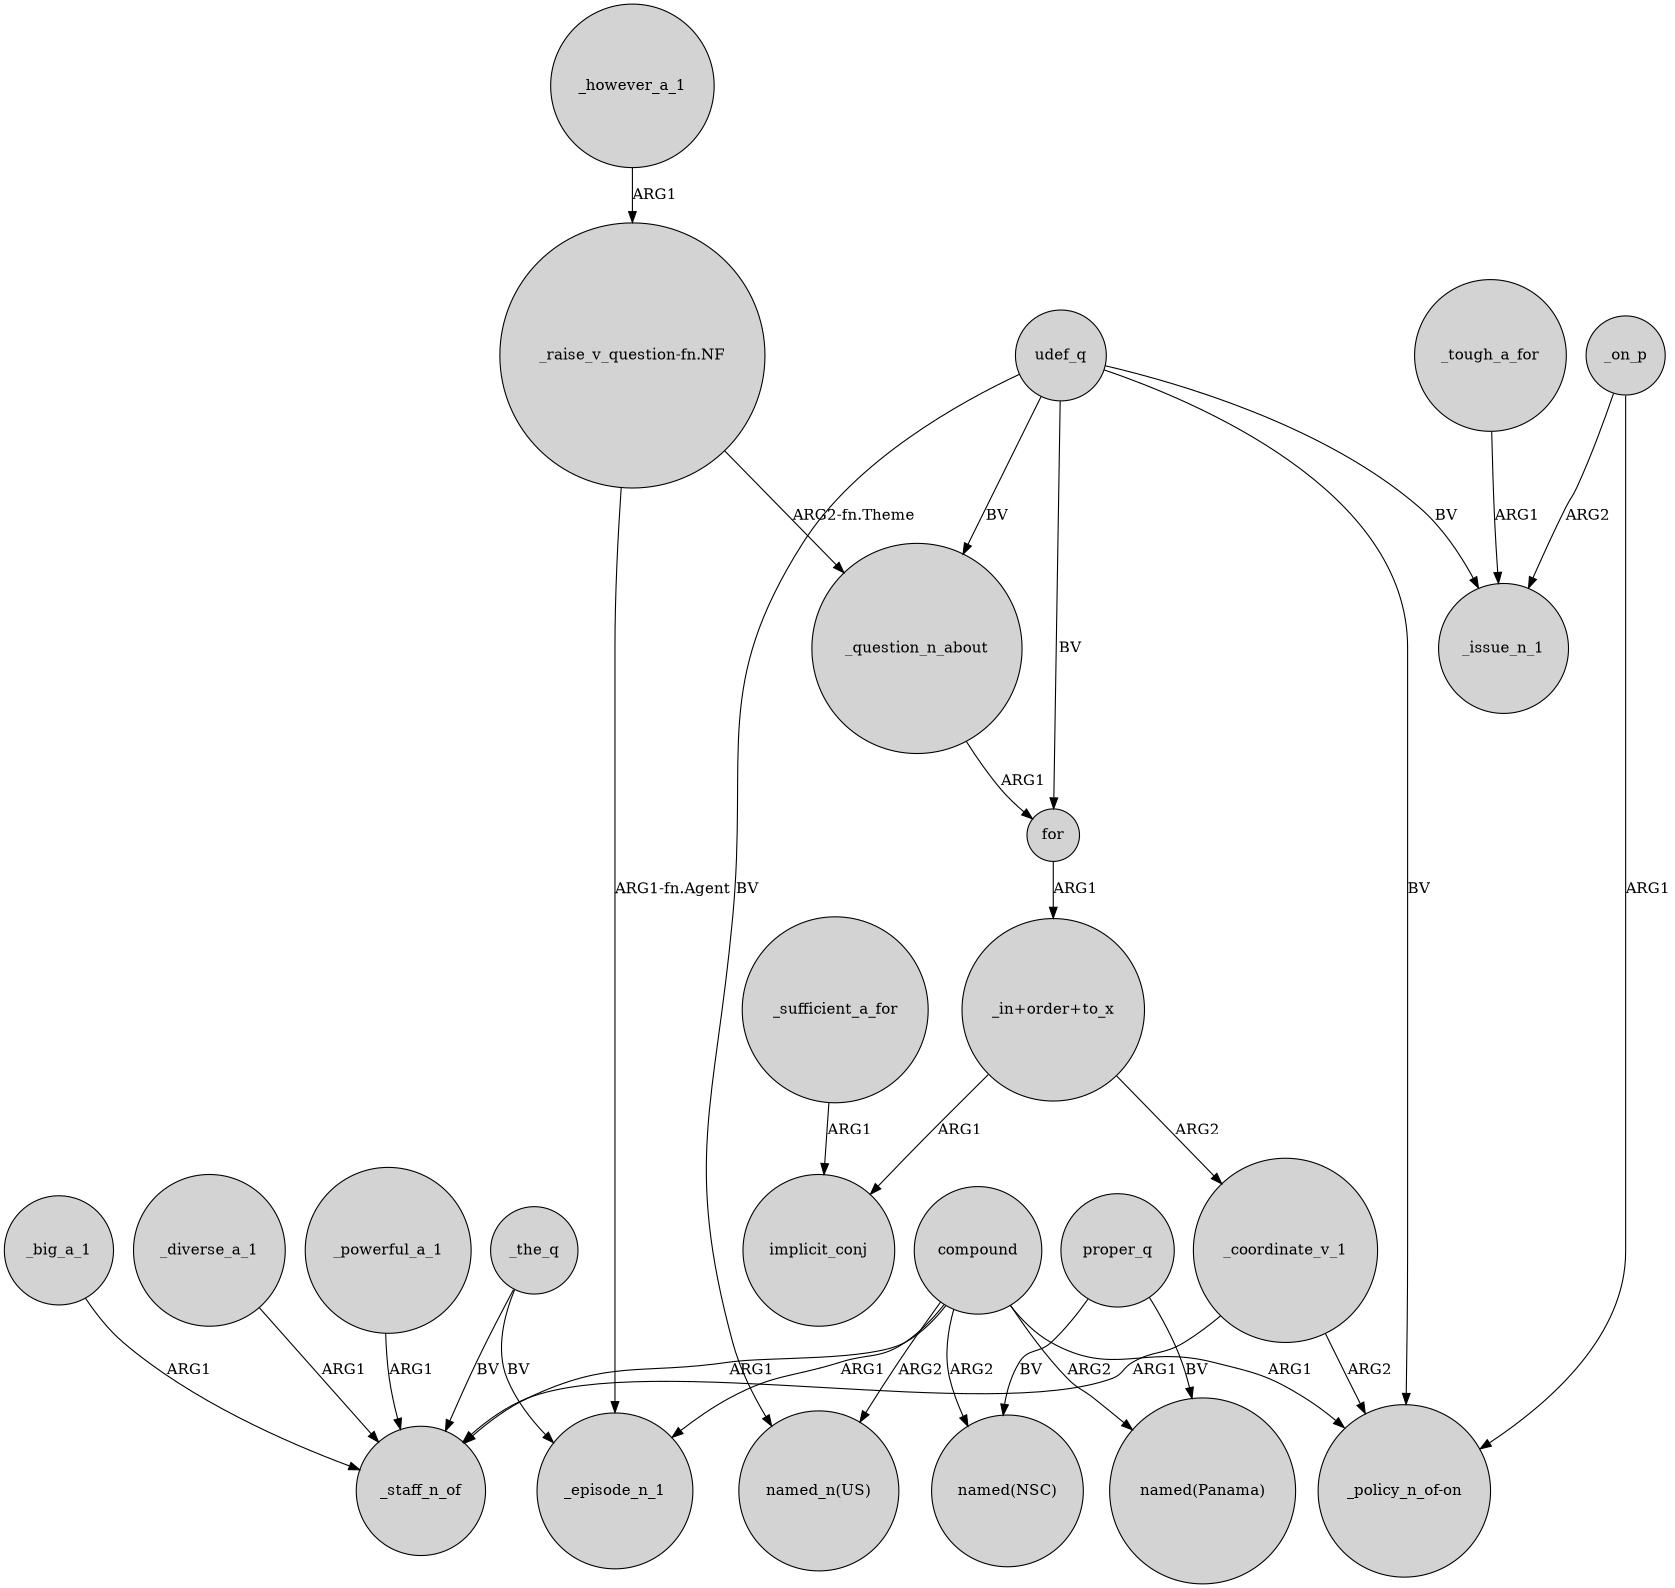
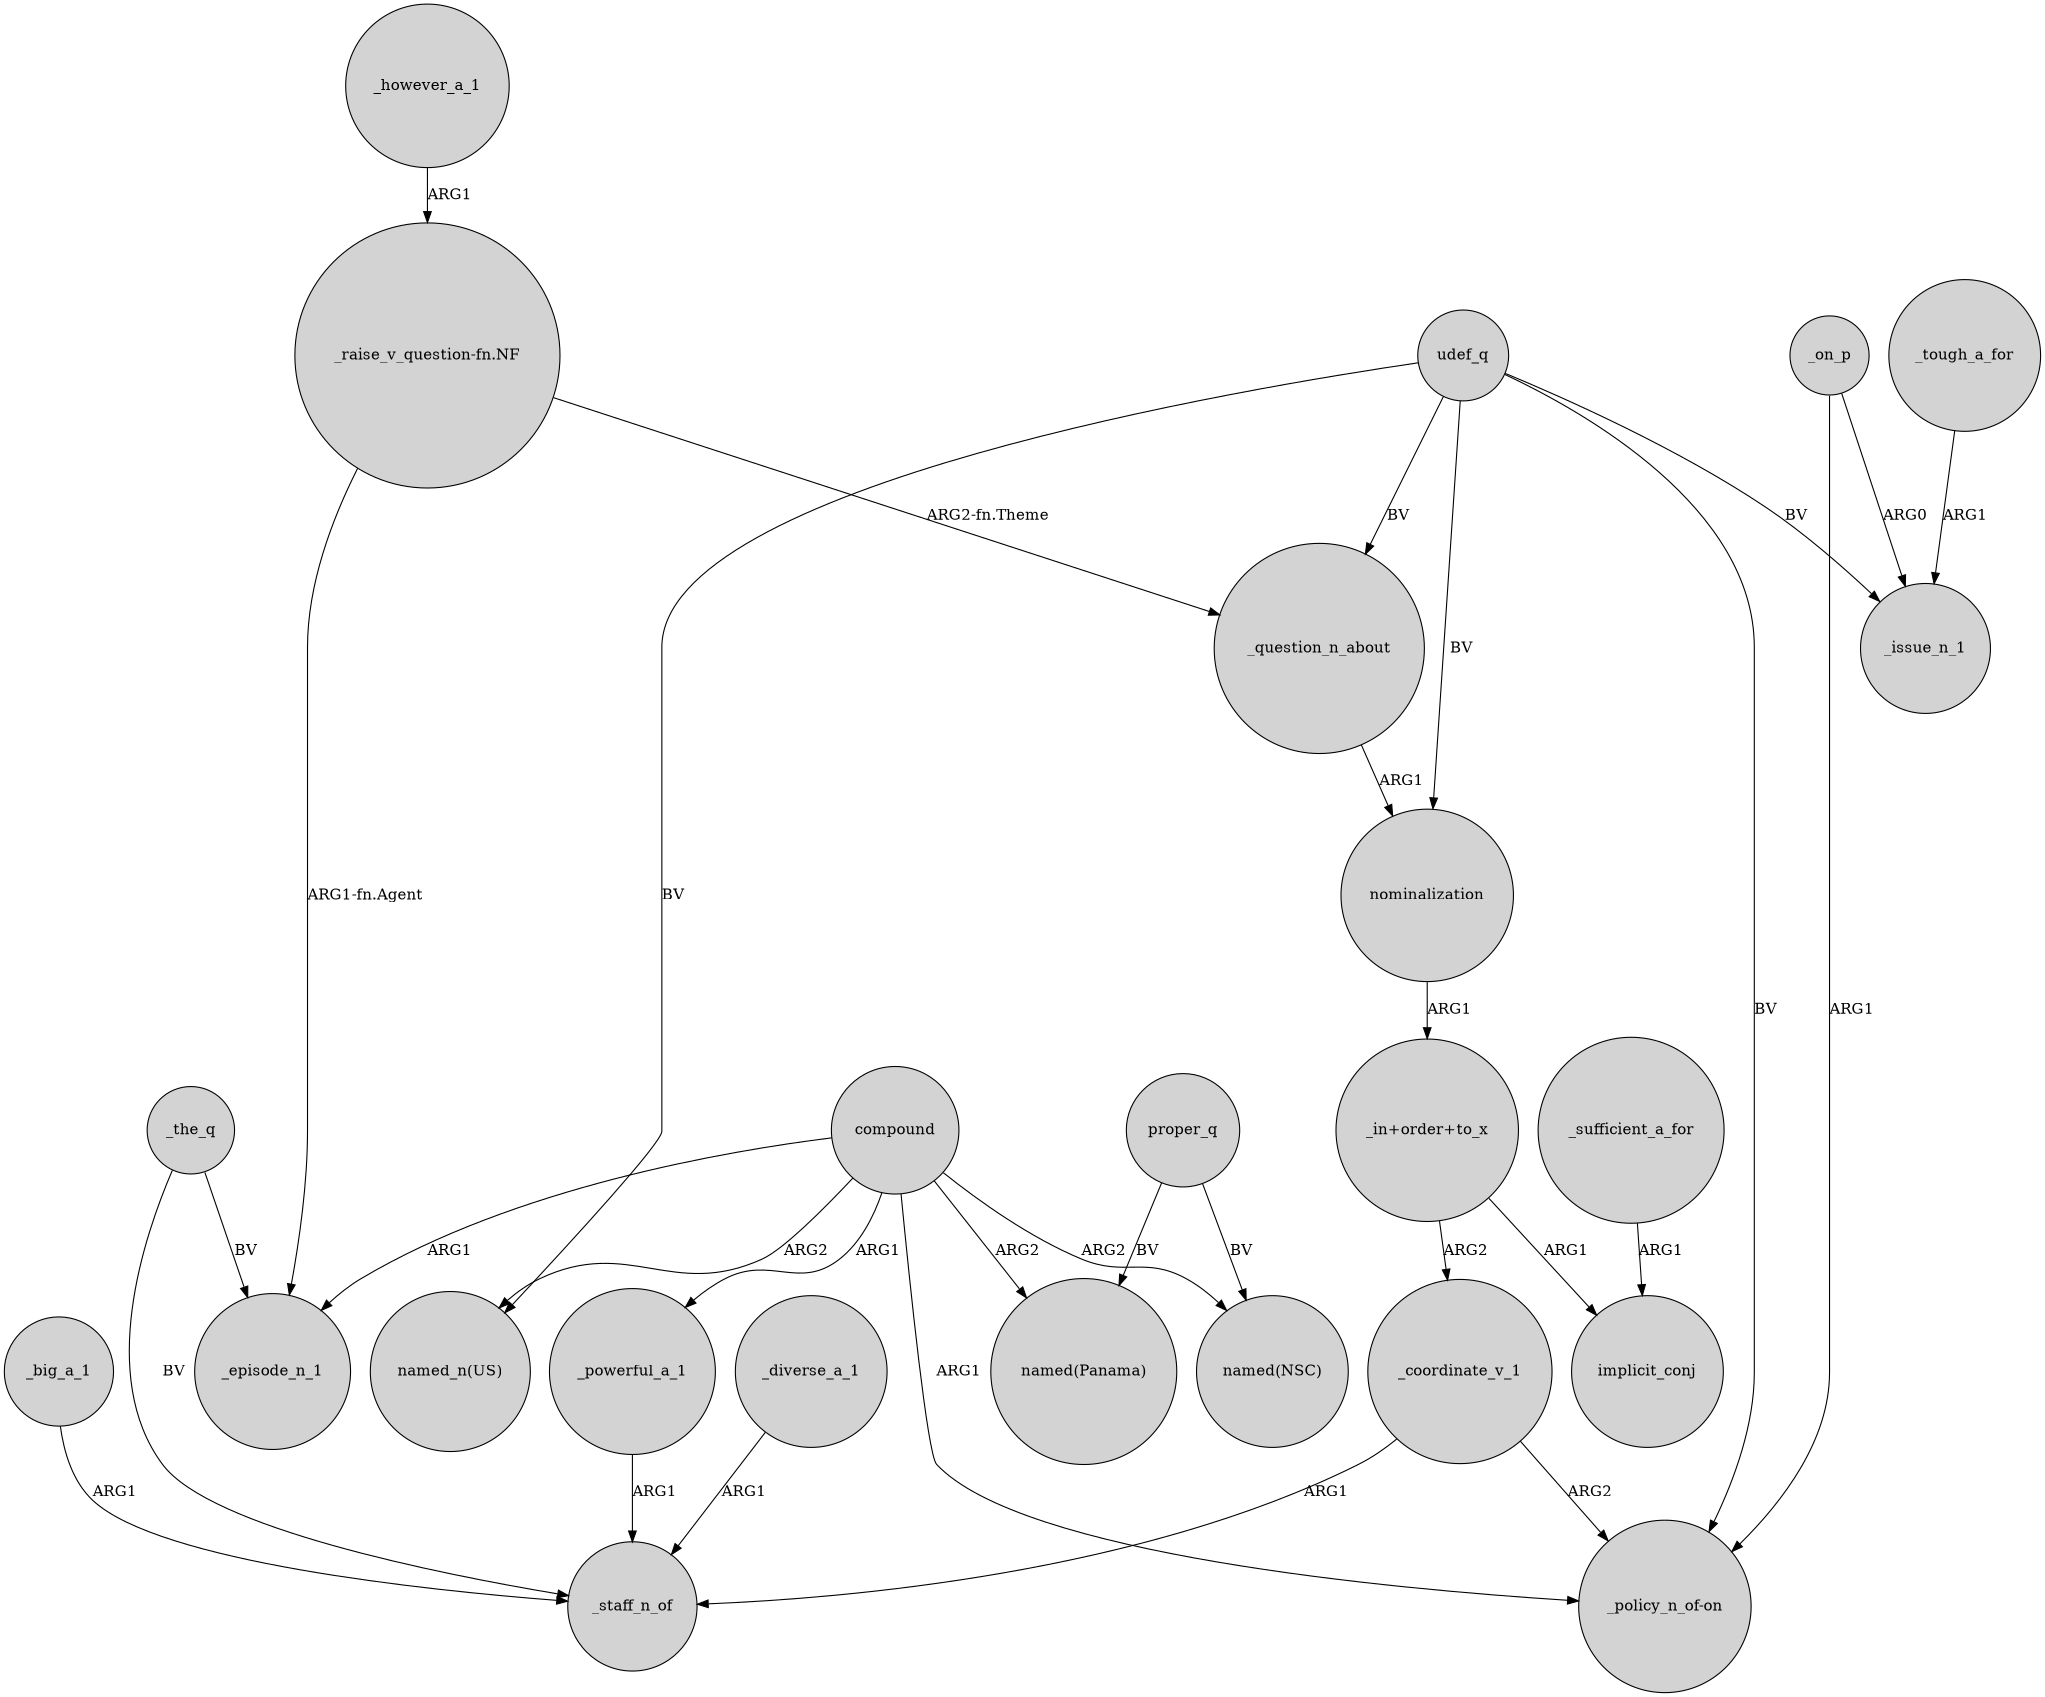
edge "_on_p" -> "_issue_n_1": label "ARG2" -> "ARG0"
node "for": label "for" -> "nominalization"
edge "compound" -> "_staff_n_of": now "compound" -> "_powerful_a_1"
